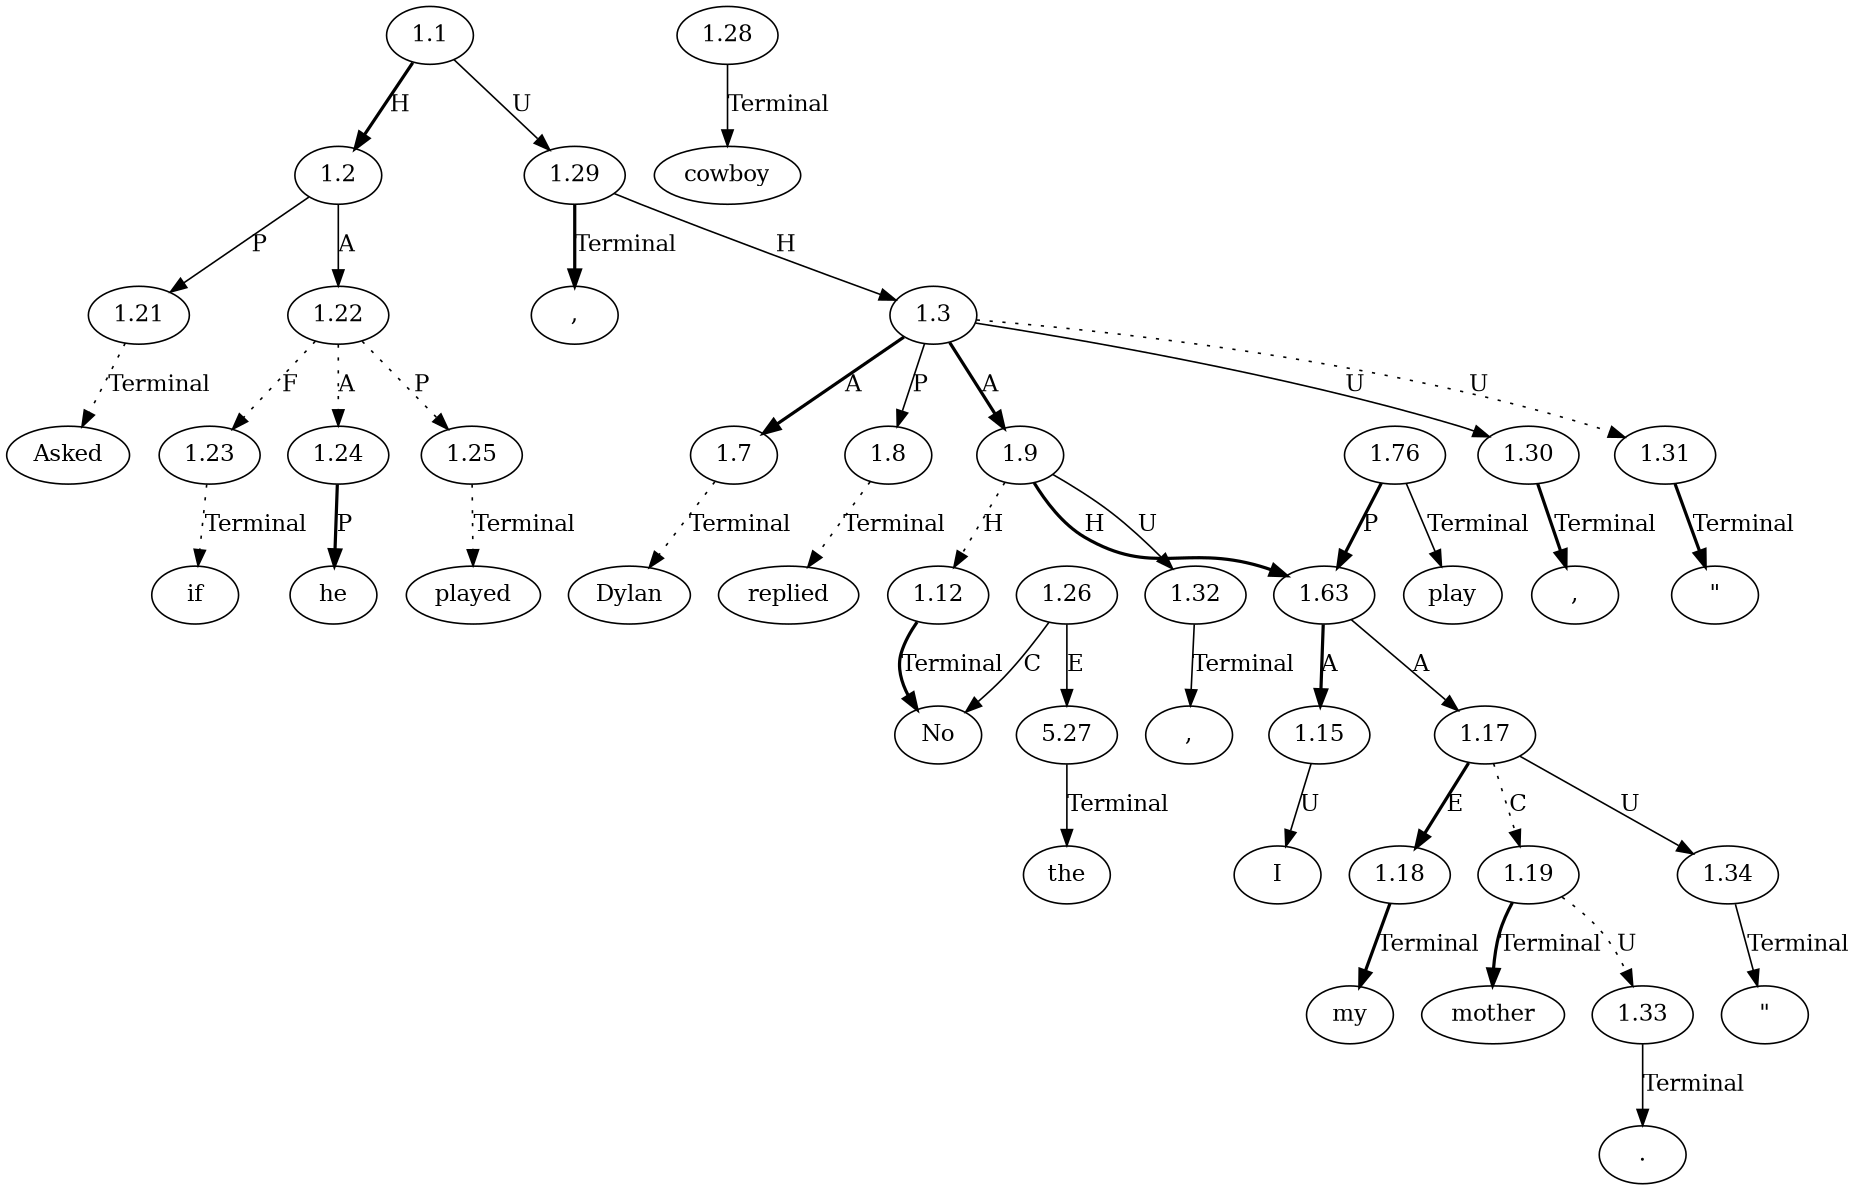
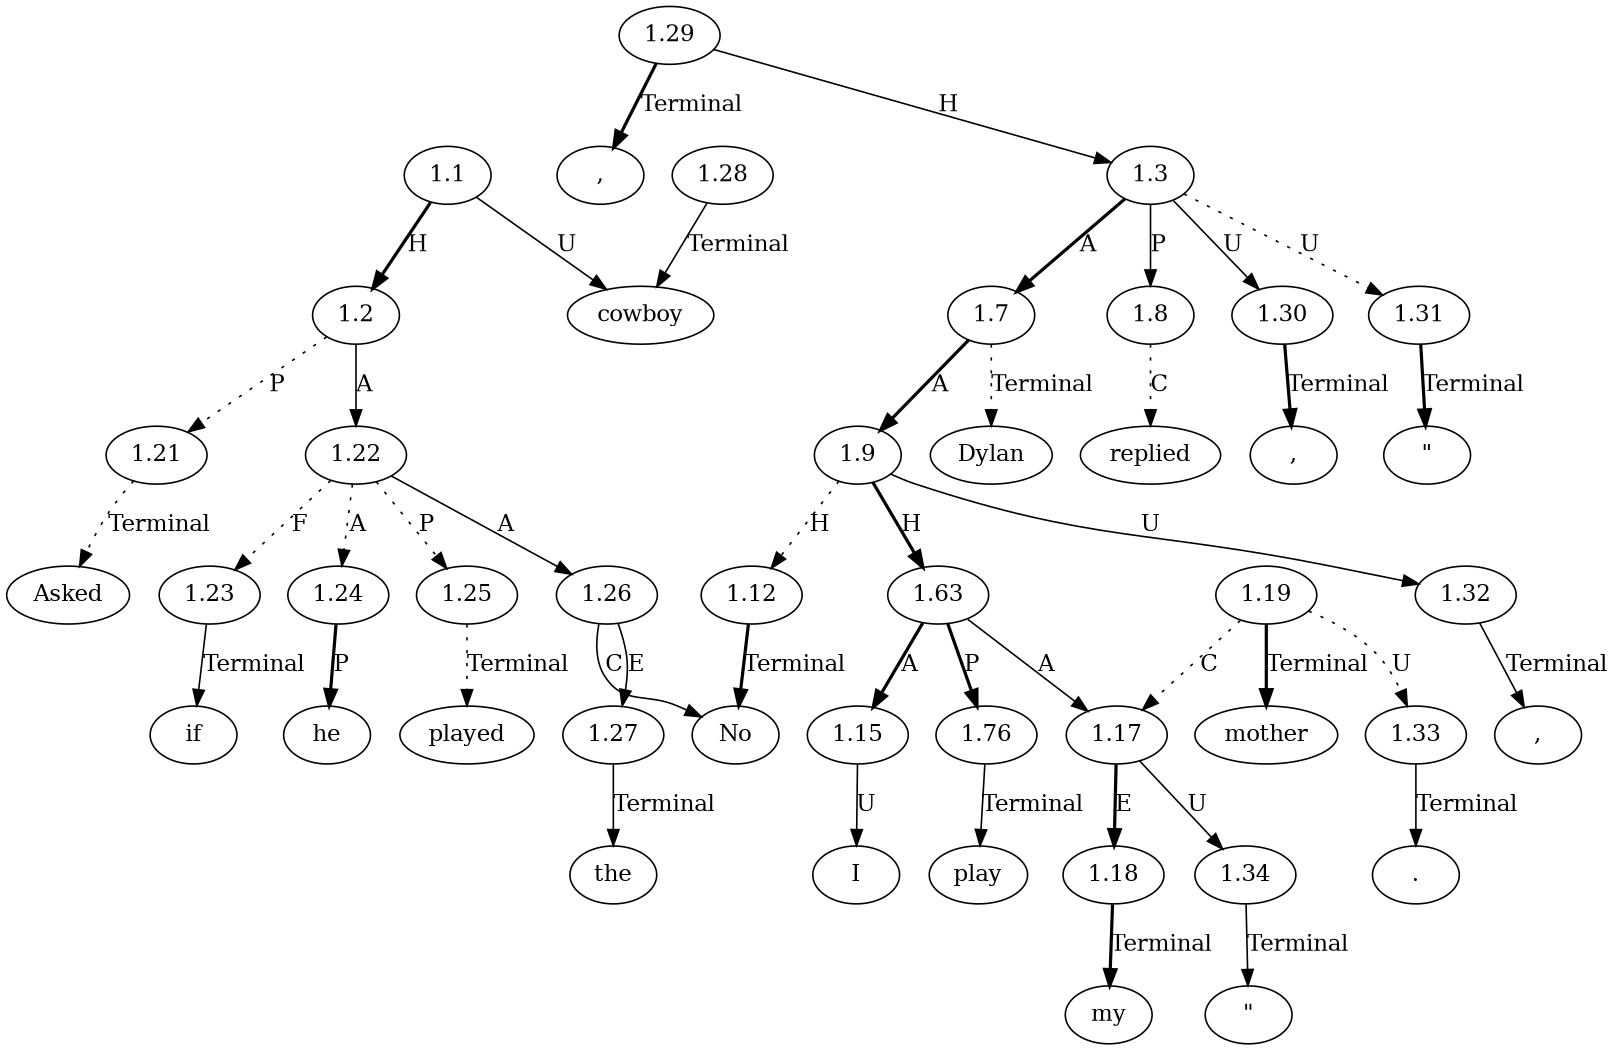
edge "1.1" -> "1.29": now "1.1" -> "cowboy"
edge "1.2" -> "1.21": style solid -> dotted
edge "1.3" -> "1.9": now "1.7" -> "1.9"
edge "1.23" -> "if": style dotted -> solid
edge "1.76" -> "1.63": reversed
edge "1.22" -> "1.26": added, label "A"
edge "1.8" -> "replied": label "Terminal" -> "C"
node "5.27": label "5.27" -> "1.27"
edge "1.17" -> "1.19": reversed
